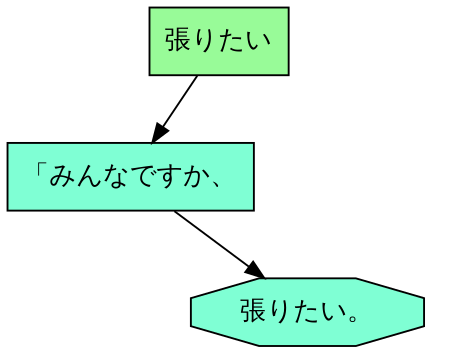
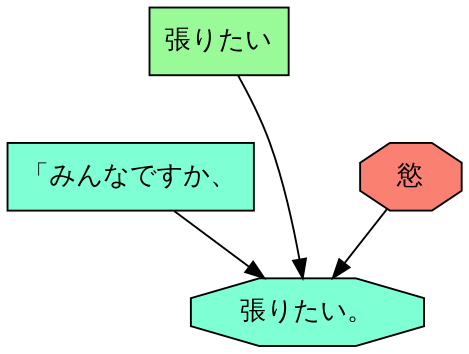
edge "張りたい" -> "「みんなですか、": now "張りたい" -> "張りたい。"
node "慾": added
